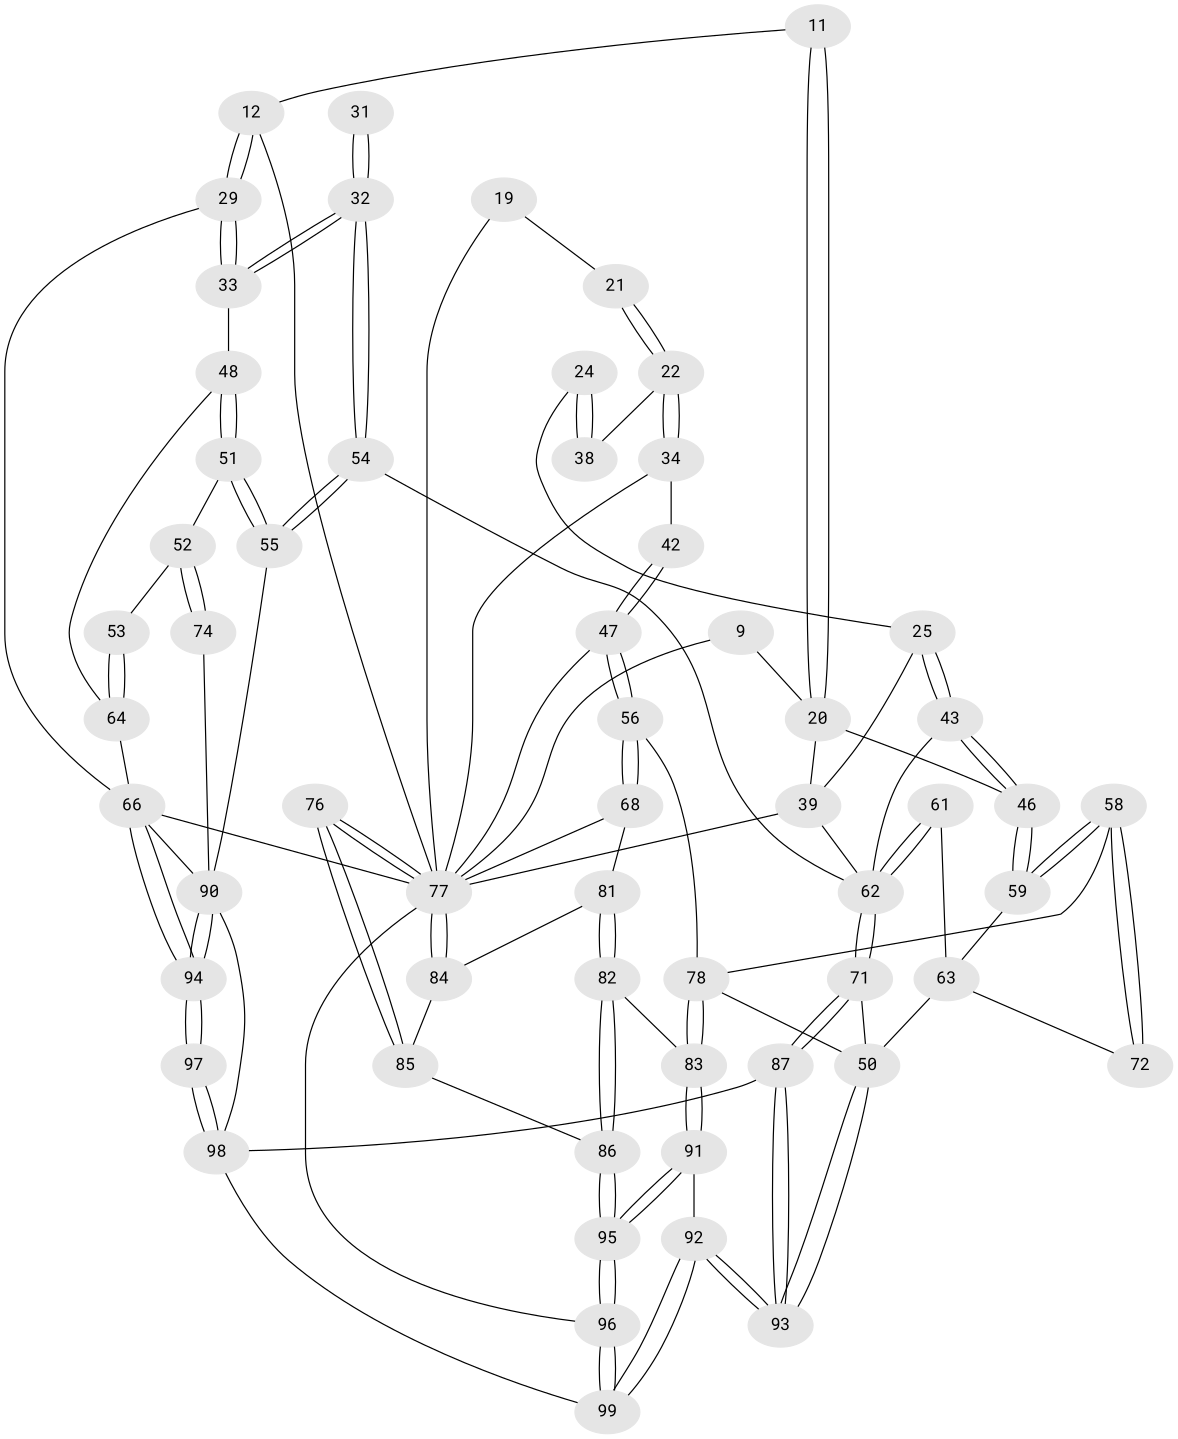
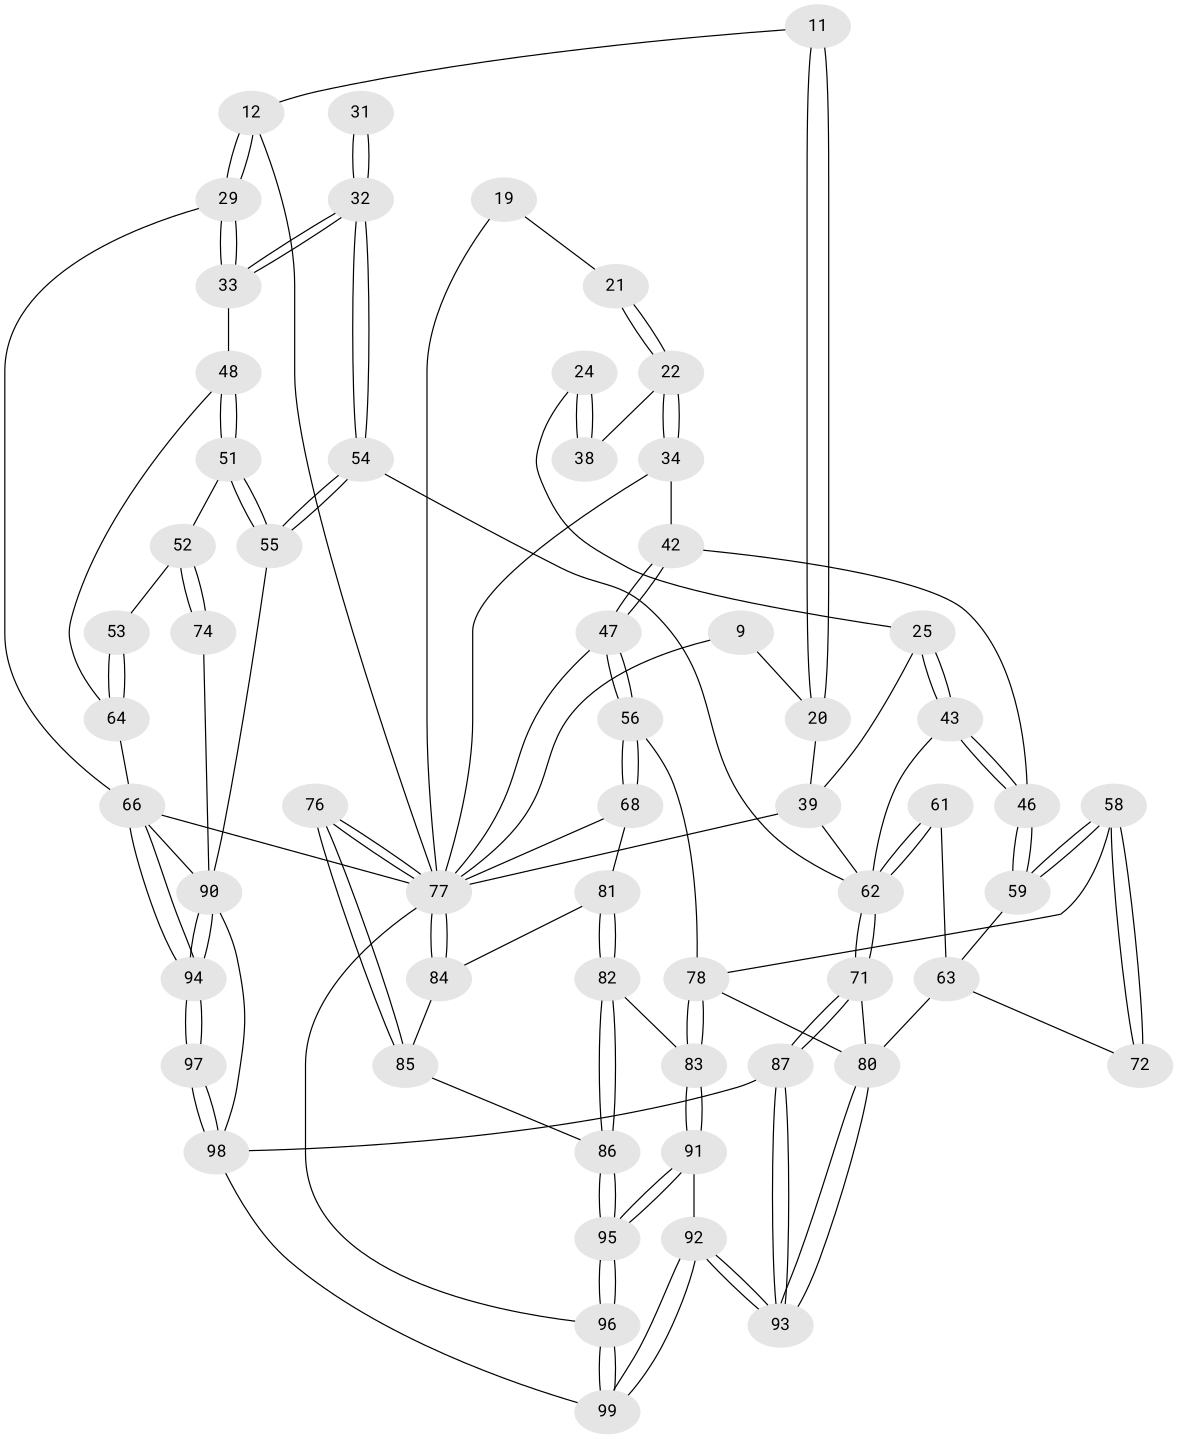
edge "20" -- "46": now "42" -- "46"
node "50": label "50" -> "80"
